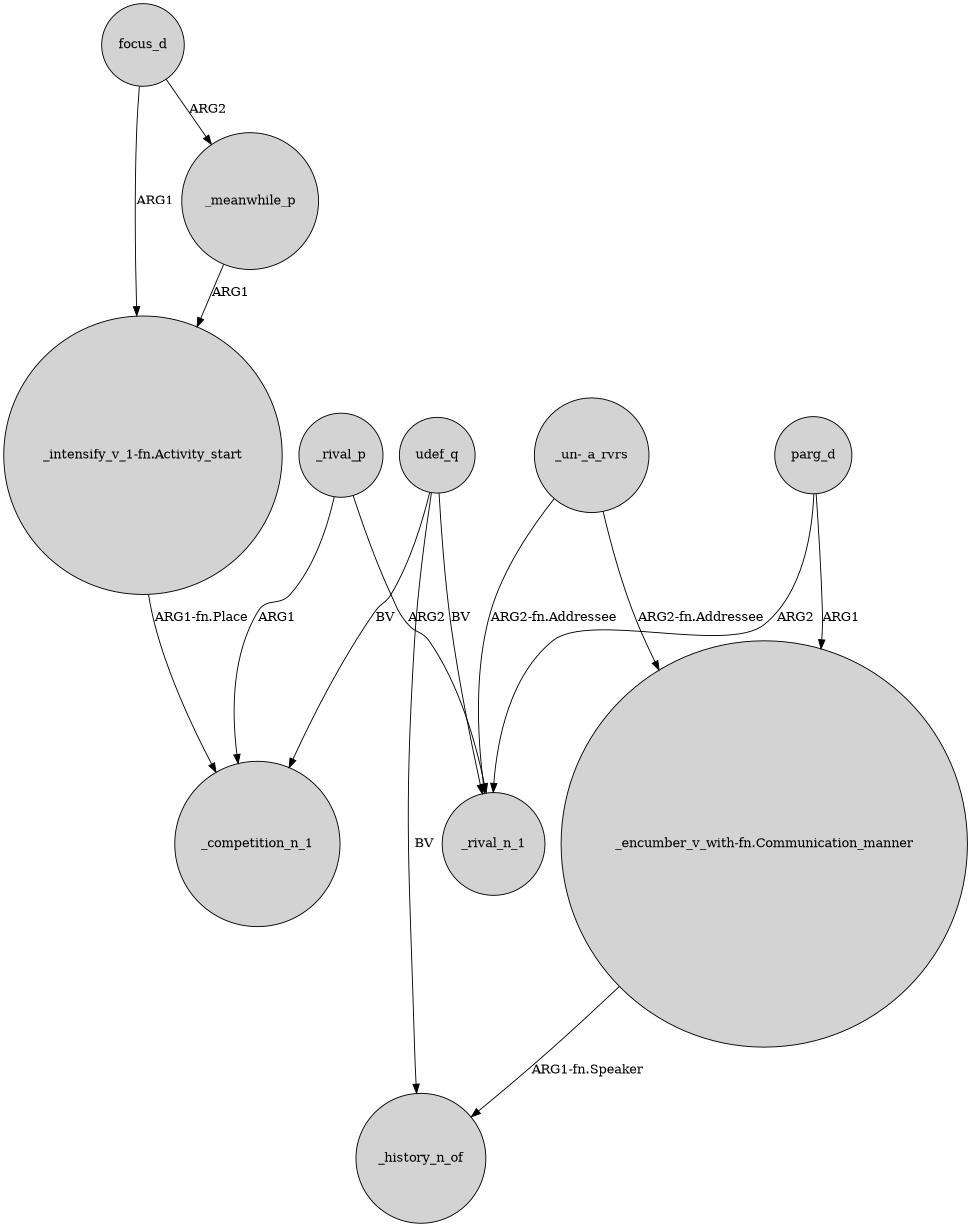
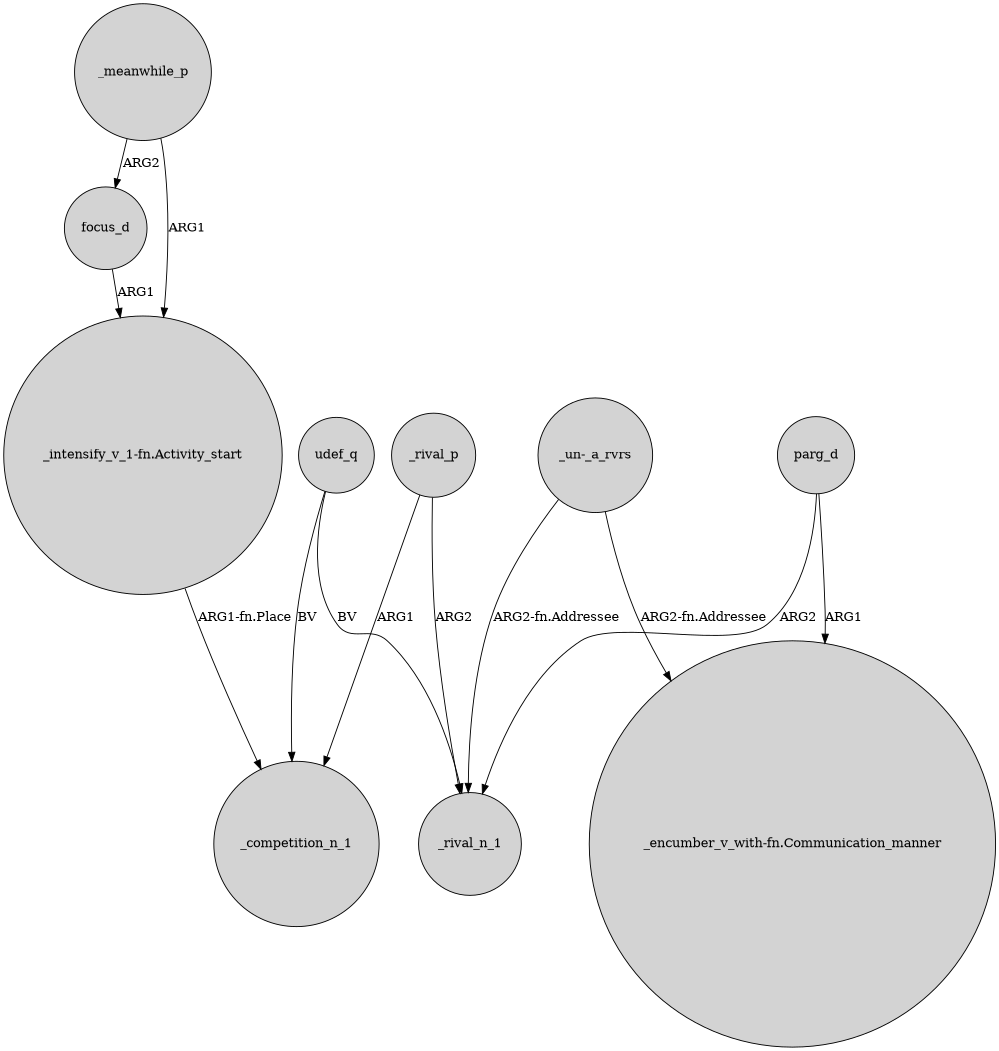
edge "focus_d" -> "_meanwhile_p": reversed
node "_history_n_of": removed
